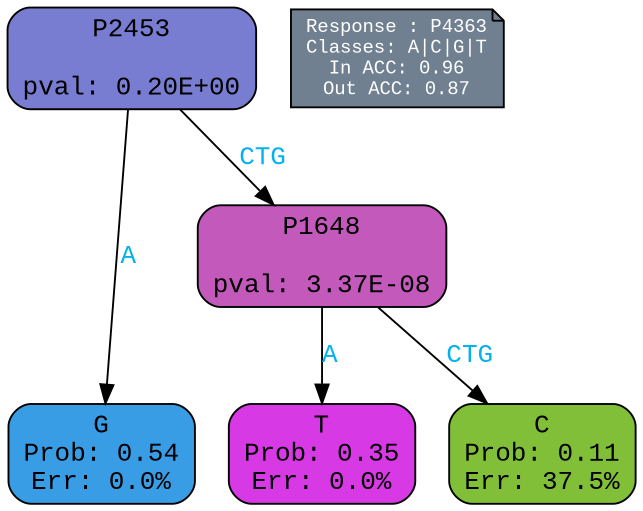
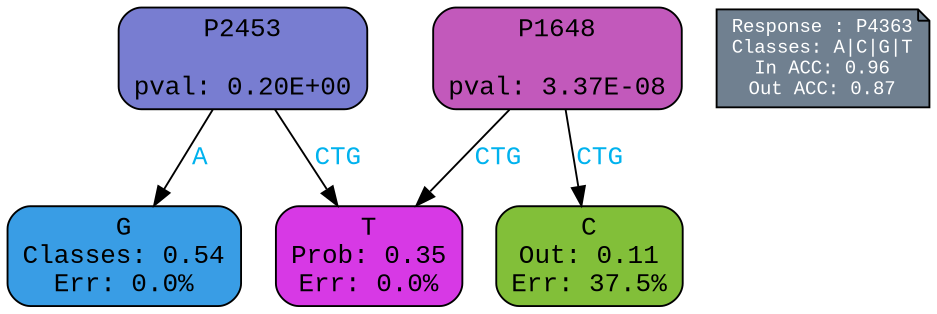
edge "P2453 pval: 0.20E+00" -> "P1648 pval: 3.37E-08": now "P2453 pval: 0.20E+00" -> "T Prob: 0.35 Err: 0.0%"
edge "P1648 pval: 3.37E-08" -> "T Prob: 0.35 Err: 0.0%": label "A" -> "CTG"
node "G Prob: 0.54 Err: 0.0%": label "G Prob: 0.54 Err: 0.0%" -> "G Classes: 0.54 Err: 0.0%"
node "C Prob: 0.11 Err: 37.5%": label "C Prob: 0.11 Err: 37.5%" -> "C Out: 0.11 Err: 37.5%"
